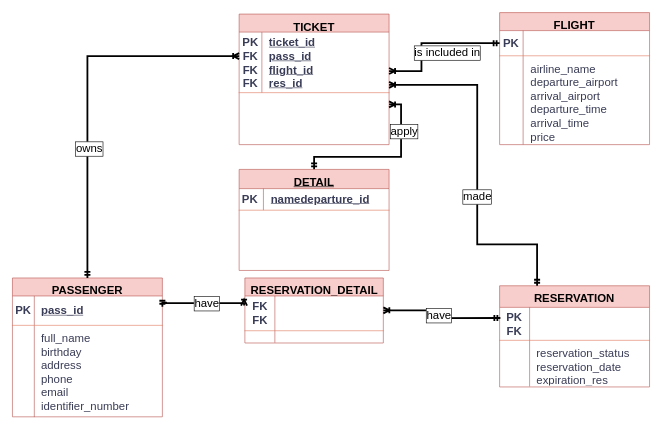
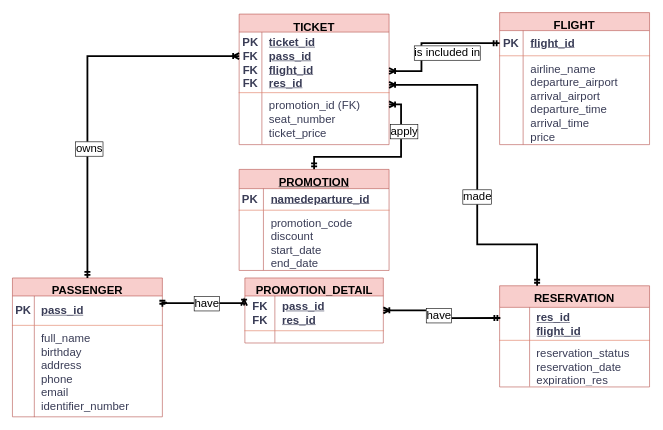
node "flight_id": added
node "promotion_id (FK) seat_numberticket_price": added
node "DETAIL": label "DETAIL" -> "PROMOTION"
node "promotion_code discountstart_dateend_date": added
node "RESERVATION_DETAIL": label "RESERVATION_DETAIL" -> "PROMOTION_DETAIL"
node "pass_idres_id": added
node "PKFK": removed
node "res_idflight_id": added
